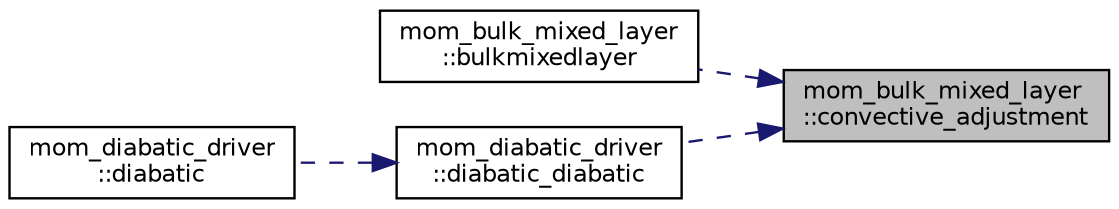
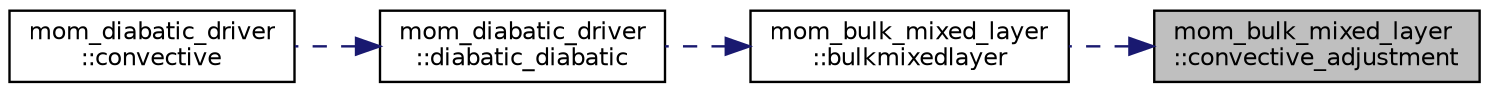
edge "mom_diabatic_driver ::diabatic_diabatic" -> "mom_bulk_mixed_layer ::convective_adjustment": now "mom_diabatic_driver ::diabatic_diabatic" -> "mom_bulk_mixed_layer ::bulkmixedlayer"
node "mom_diabatic_driver ::diabatic": label "mom_diabatic_driver ::diabatic" -> "mom_diabatic_driver ::convective"
